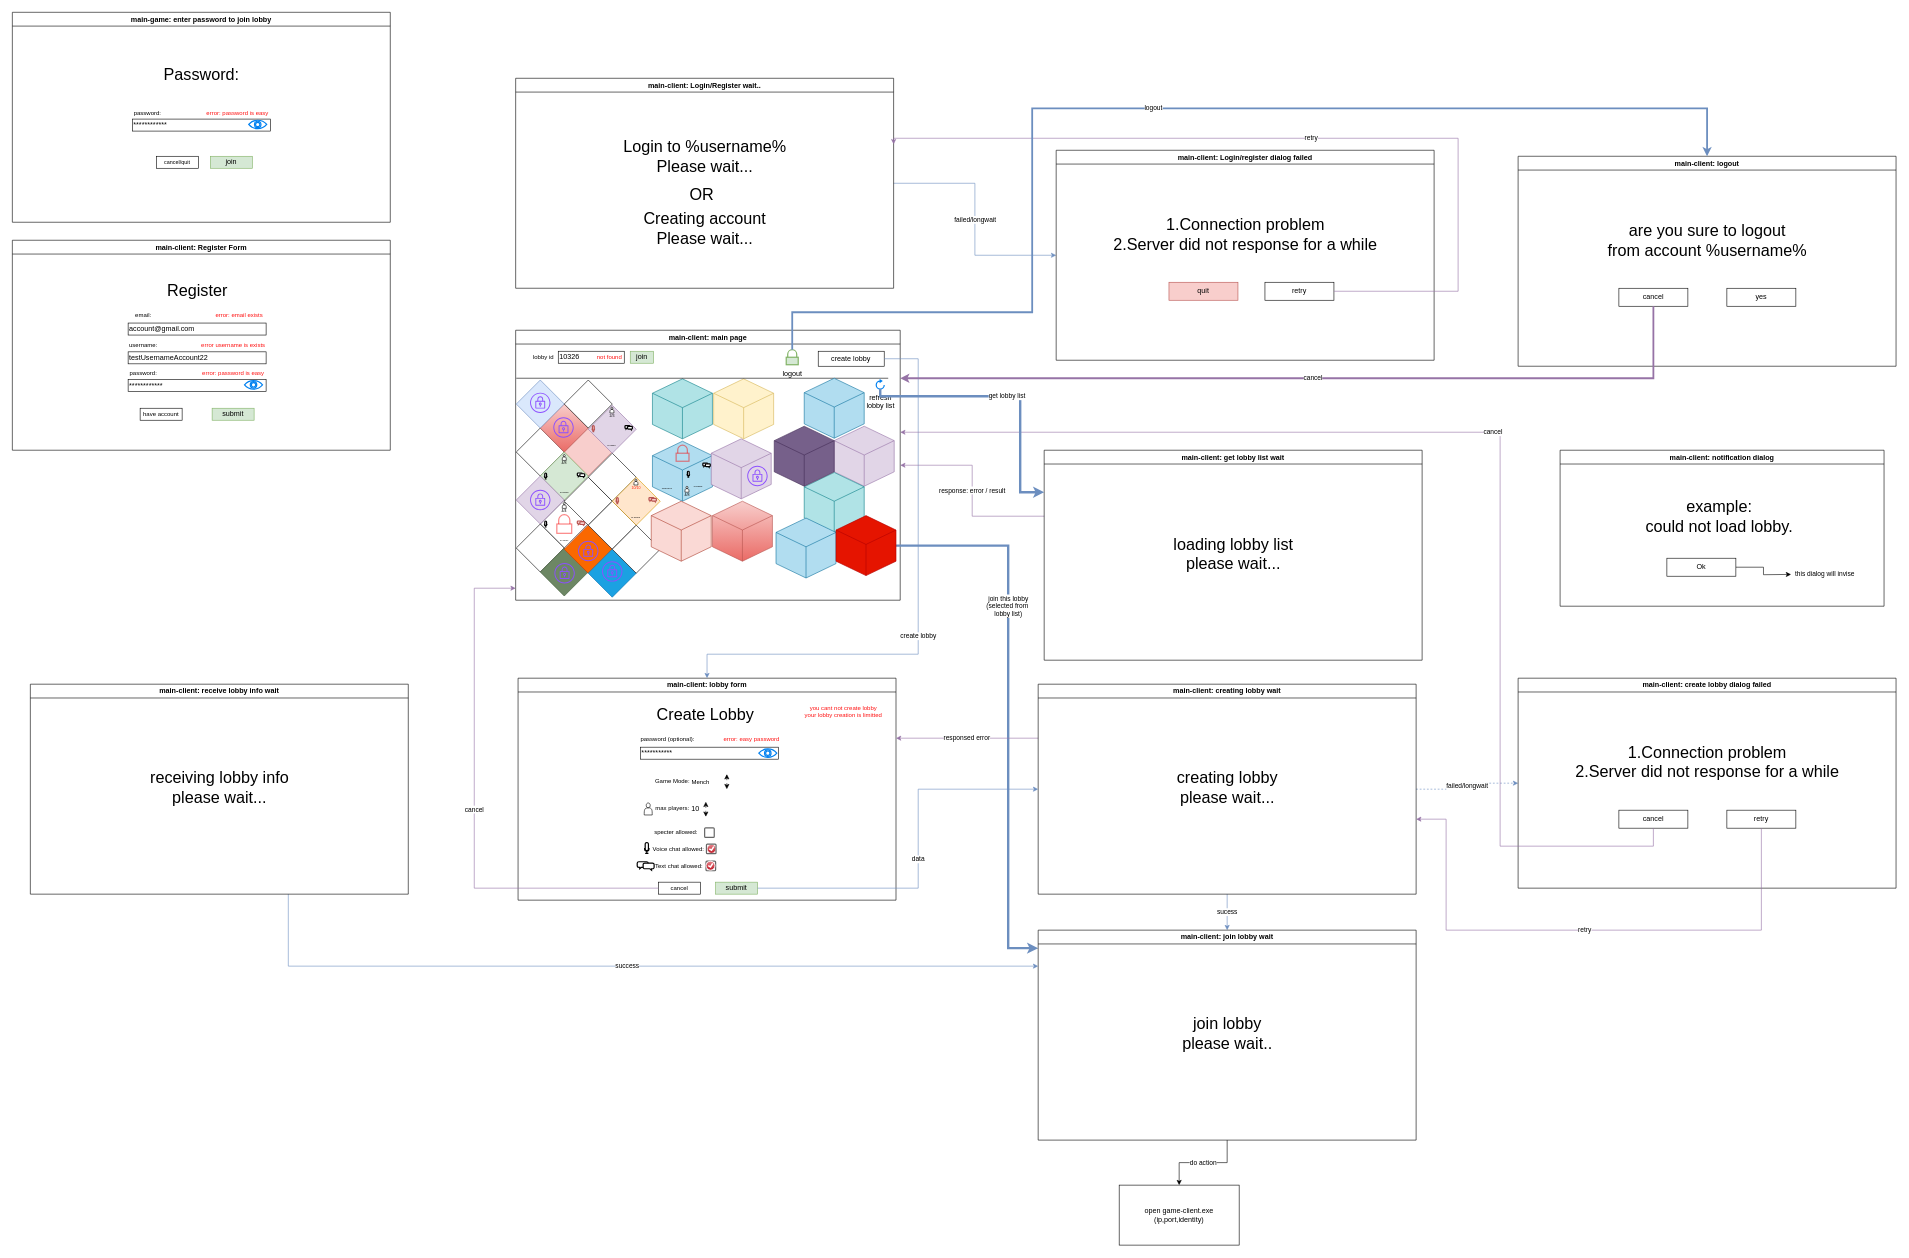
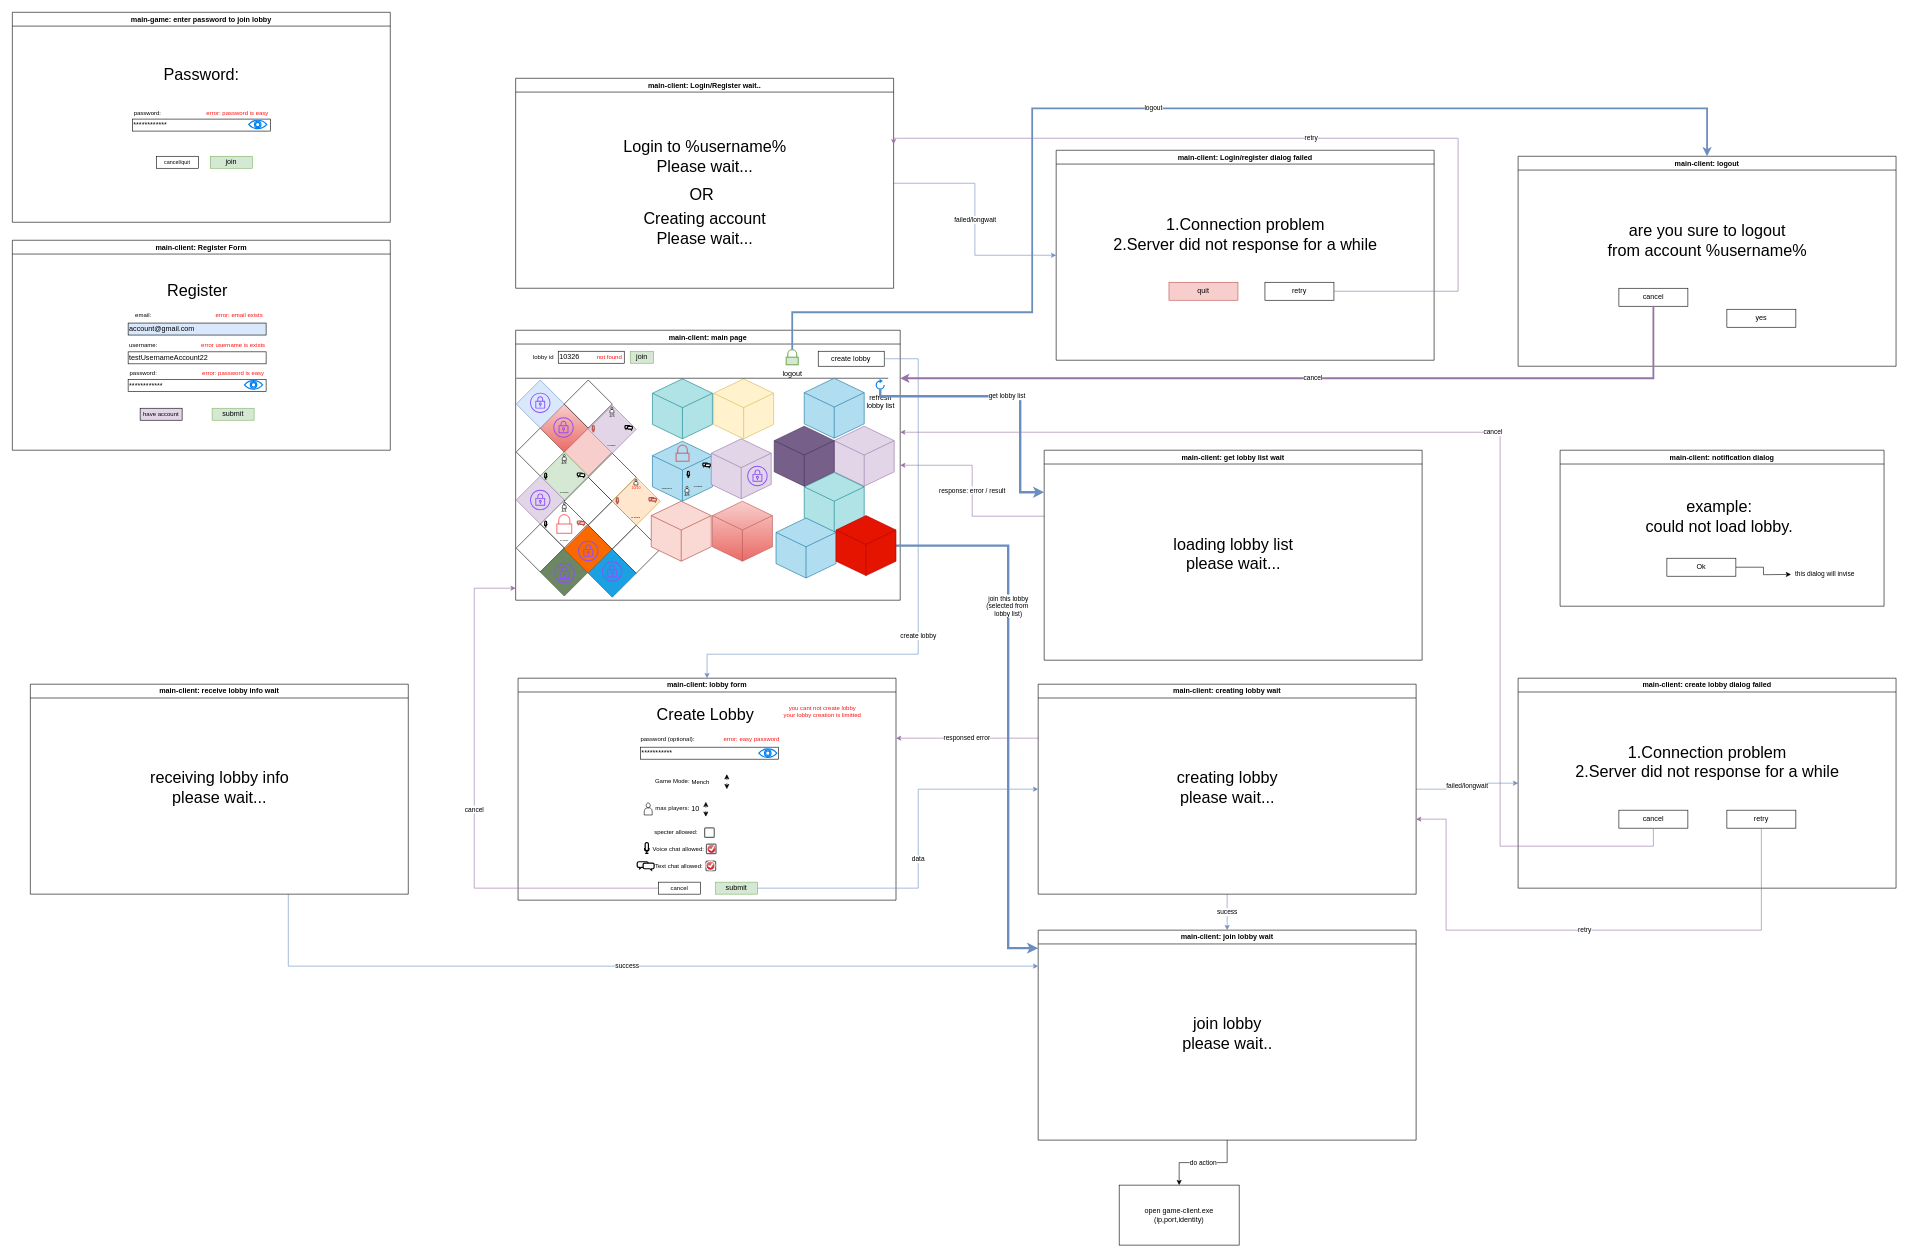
node "yes": moved (1762, 297) -> (1762, 318)
node "account@gmail.com": fillcolor #ffffff -> #dae8fc
node "have account": fillcolor #ffffff -> #e1d5e7
node "you cant not create lobby your lobby creation is limitted": moved (843, 712) -> (822, 712)
edge "main-client: creating lobby wait" -> "main-client: create lobby dialog failed": style dashed -> solid
